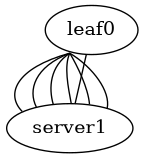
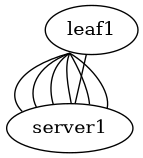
node "leaf0": label "leaf0" -> "leaf1"
